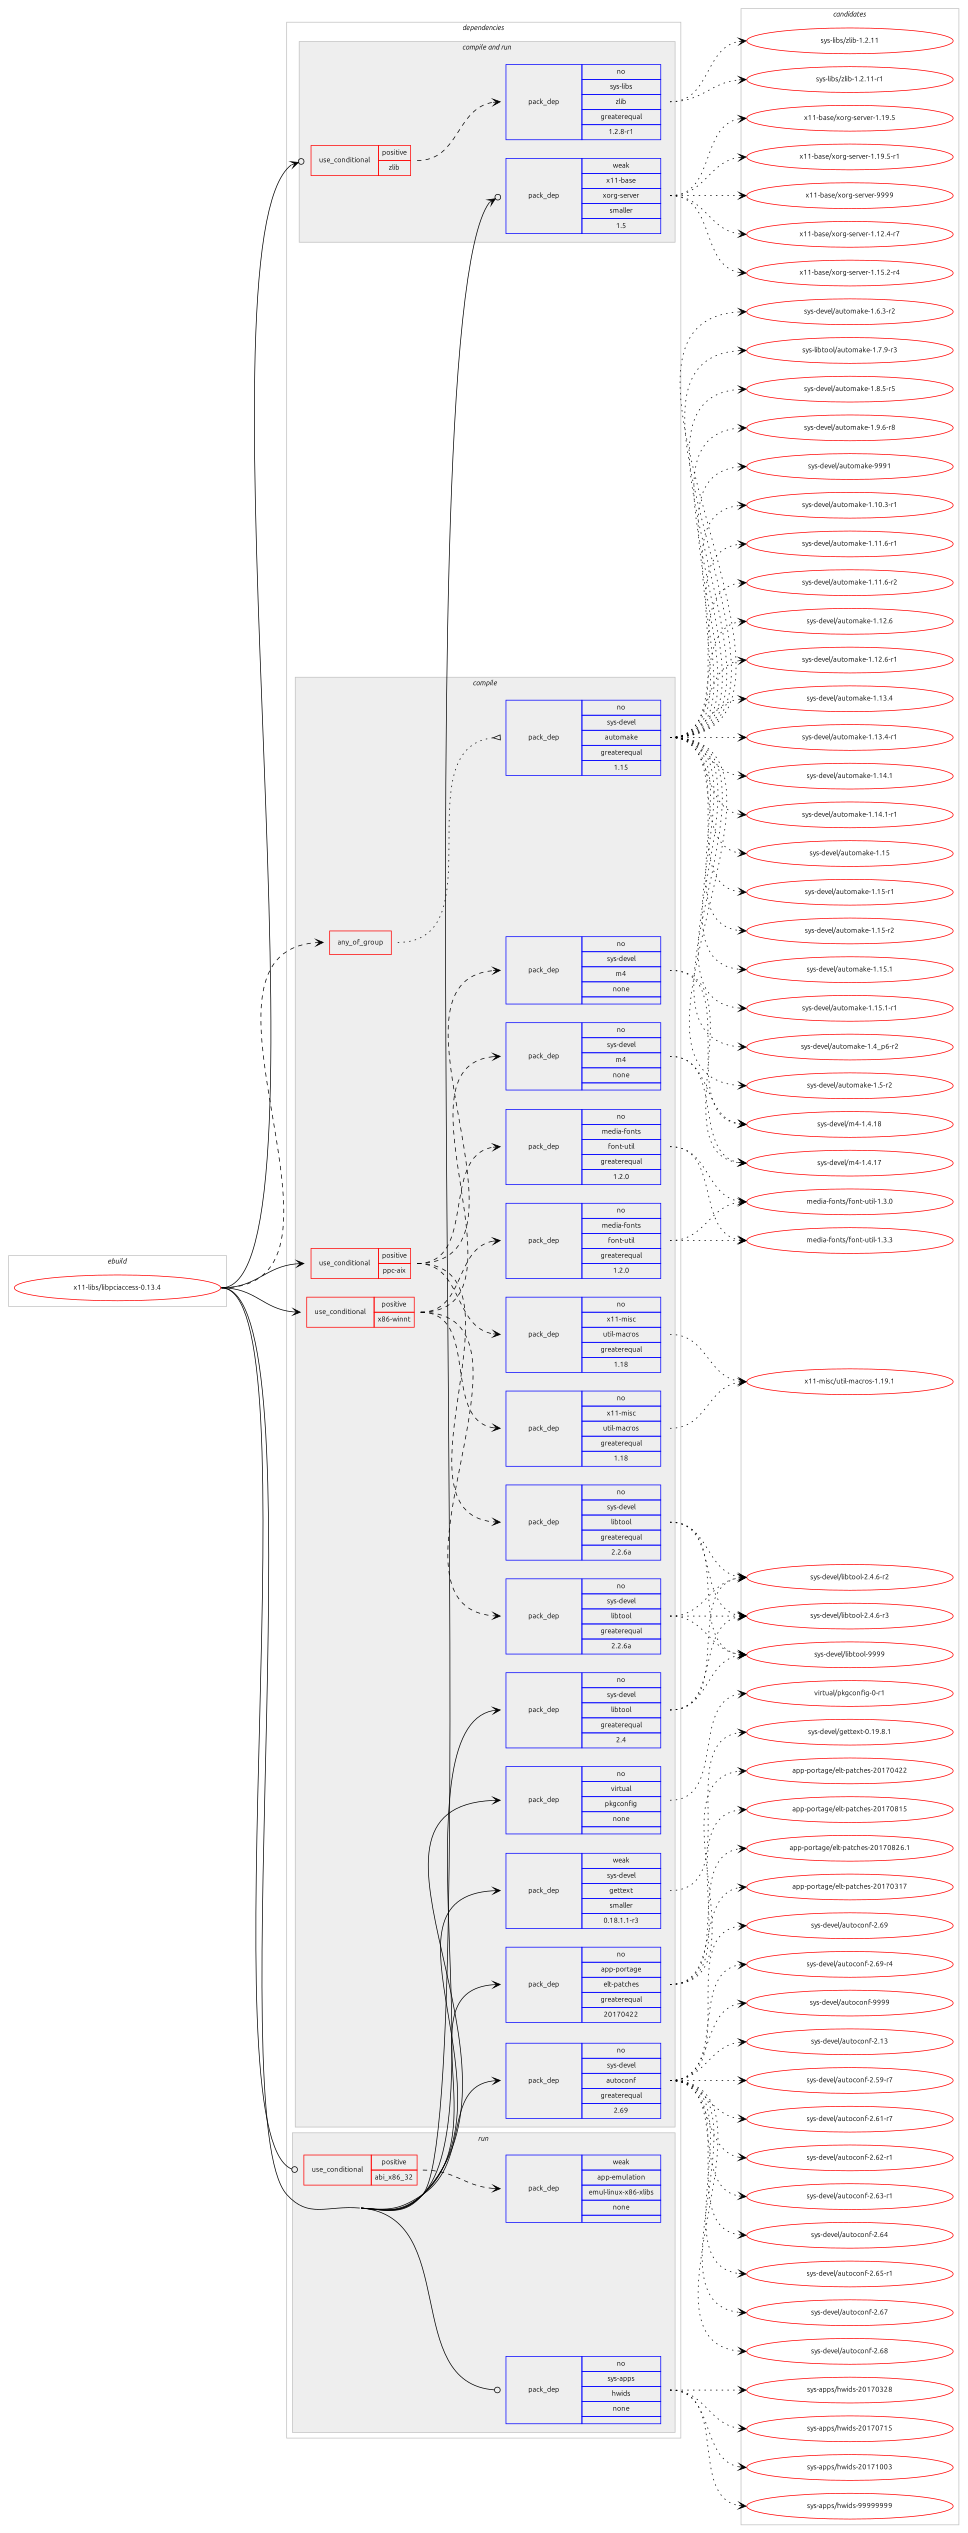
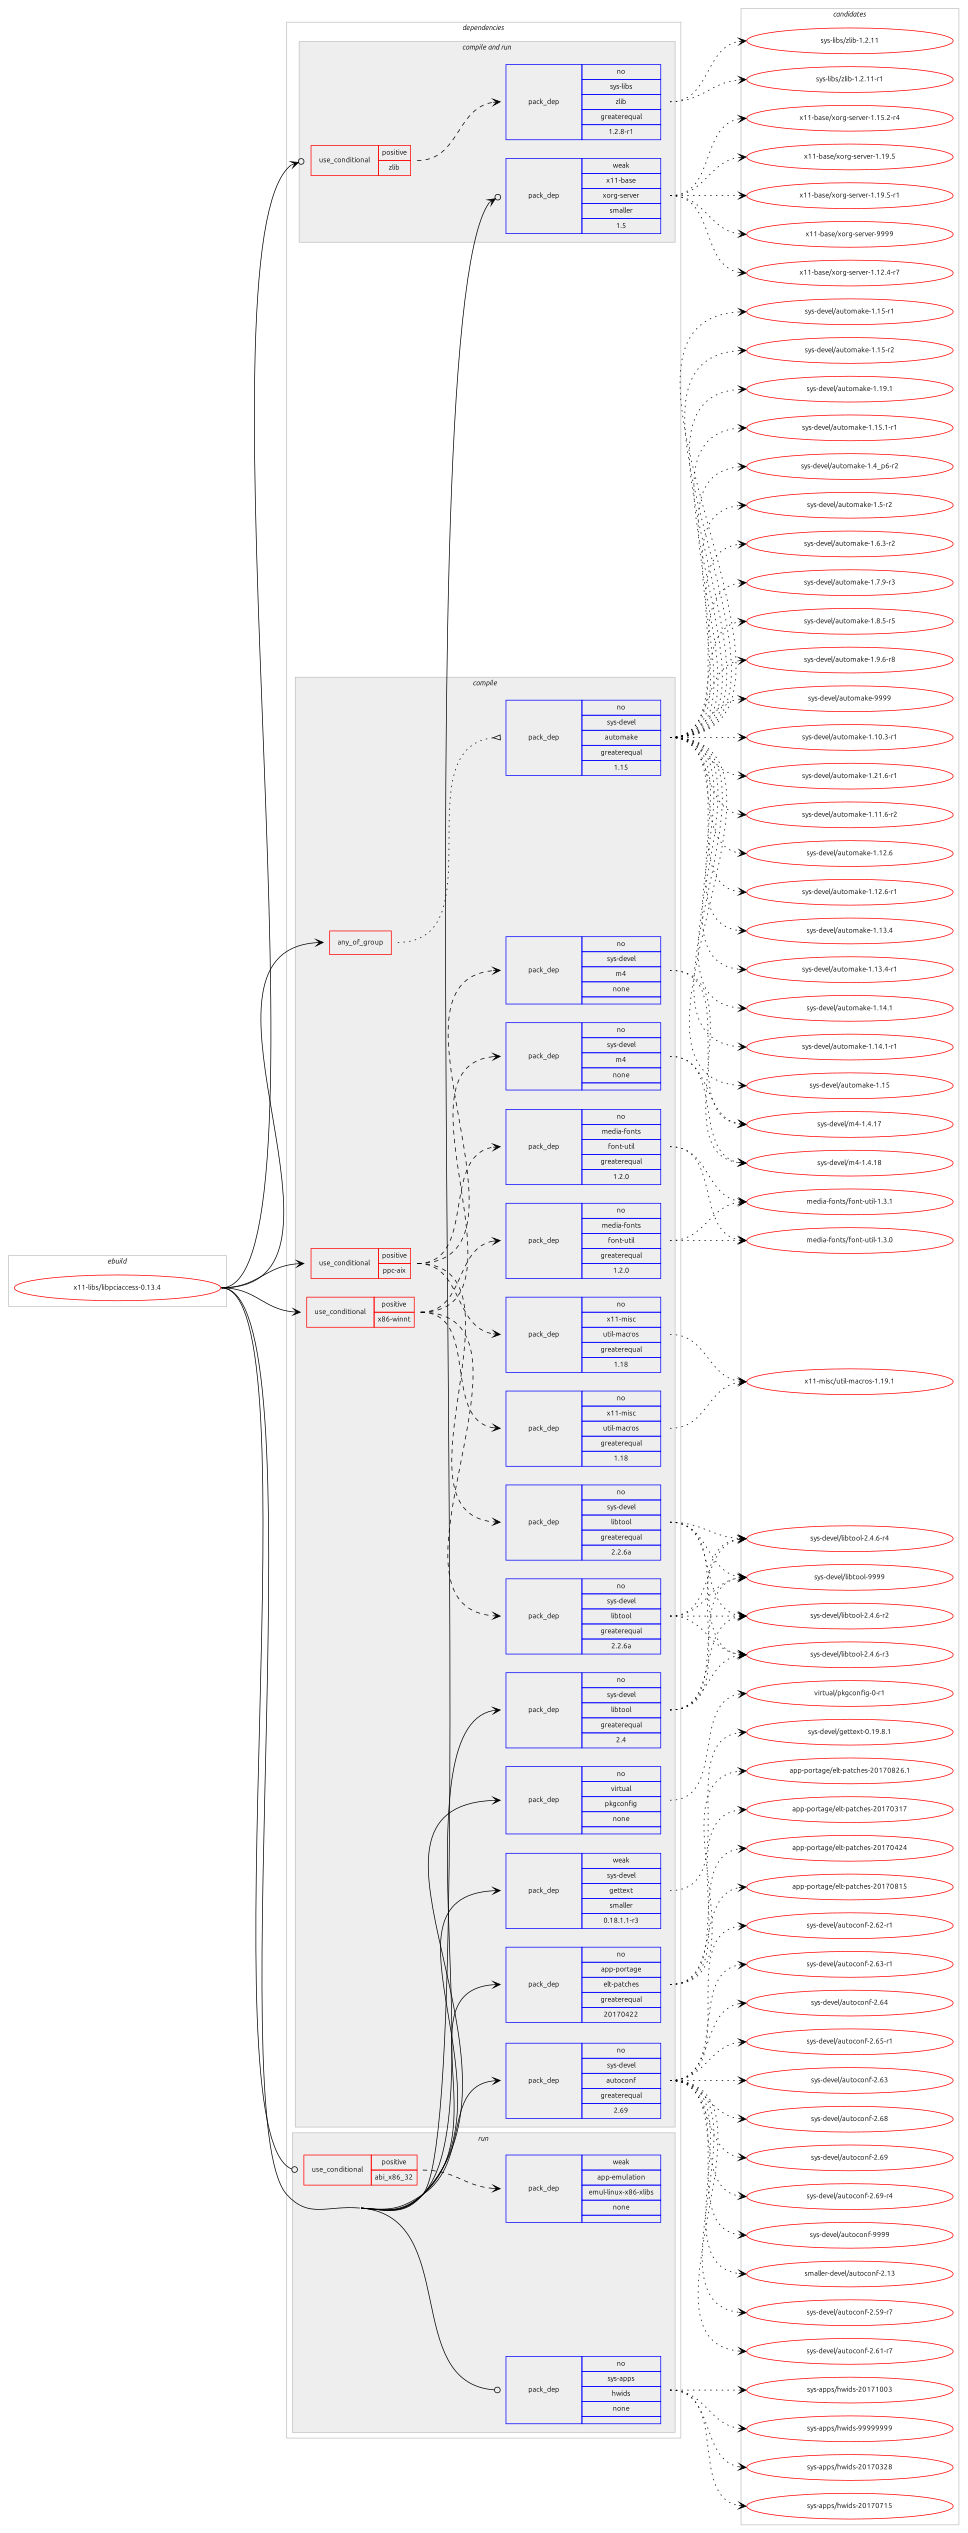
node "sys-libtool/automake-1.7.9-r3": label "sys-libtool/automake-1.7.9-r3" -> "sys-devel/automake-1.7.9-r3"
node "sys-devel/automake-9991": label "sys-devel/automake-9991" -> "sys-devel/automake-9999"
node "sys-devel/automake-1.11.6-r1": label "sys-devel/automake-1.11.6-r1" -> "sys-devel/automake-1.21.6-r1"
node "sys-devel/automake-1.15.1": label "sys-devel/automake-1.15.1" -> "sys-devel/automake-1.19.1"
edge "x11-libs/libpciaccess-0.13.4" -> "any_of_group": style dashed -> solid
node "media-fonts/font-util-1.3.3": label "media-fonts/font-util-1.3.3" -> "media-fonts/font-util-1.3.1"
node "sys-devel/libtool-2.4.6-r4": added
node "app-portage/elt-patches-20170422": label "app-portage/elt-patches-20170422" -> "app-portage/elt-patches-20170424"
node "sys-devel/autoconf-2.13": label "sys-devel/autoconf-2.13" -> "smaller-devel/autoconf-2.13"
node "sys-devel/autoconf-2.67": label "sys-devel/autoconf-2.67" -> "sys-devel/autoconf-2.63"
